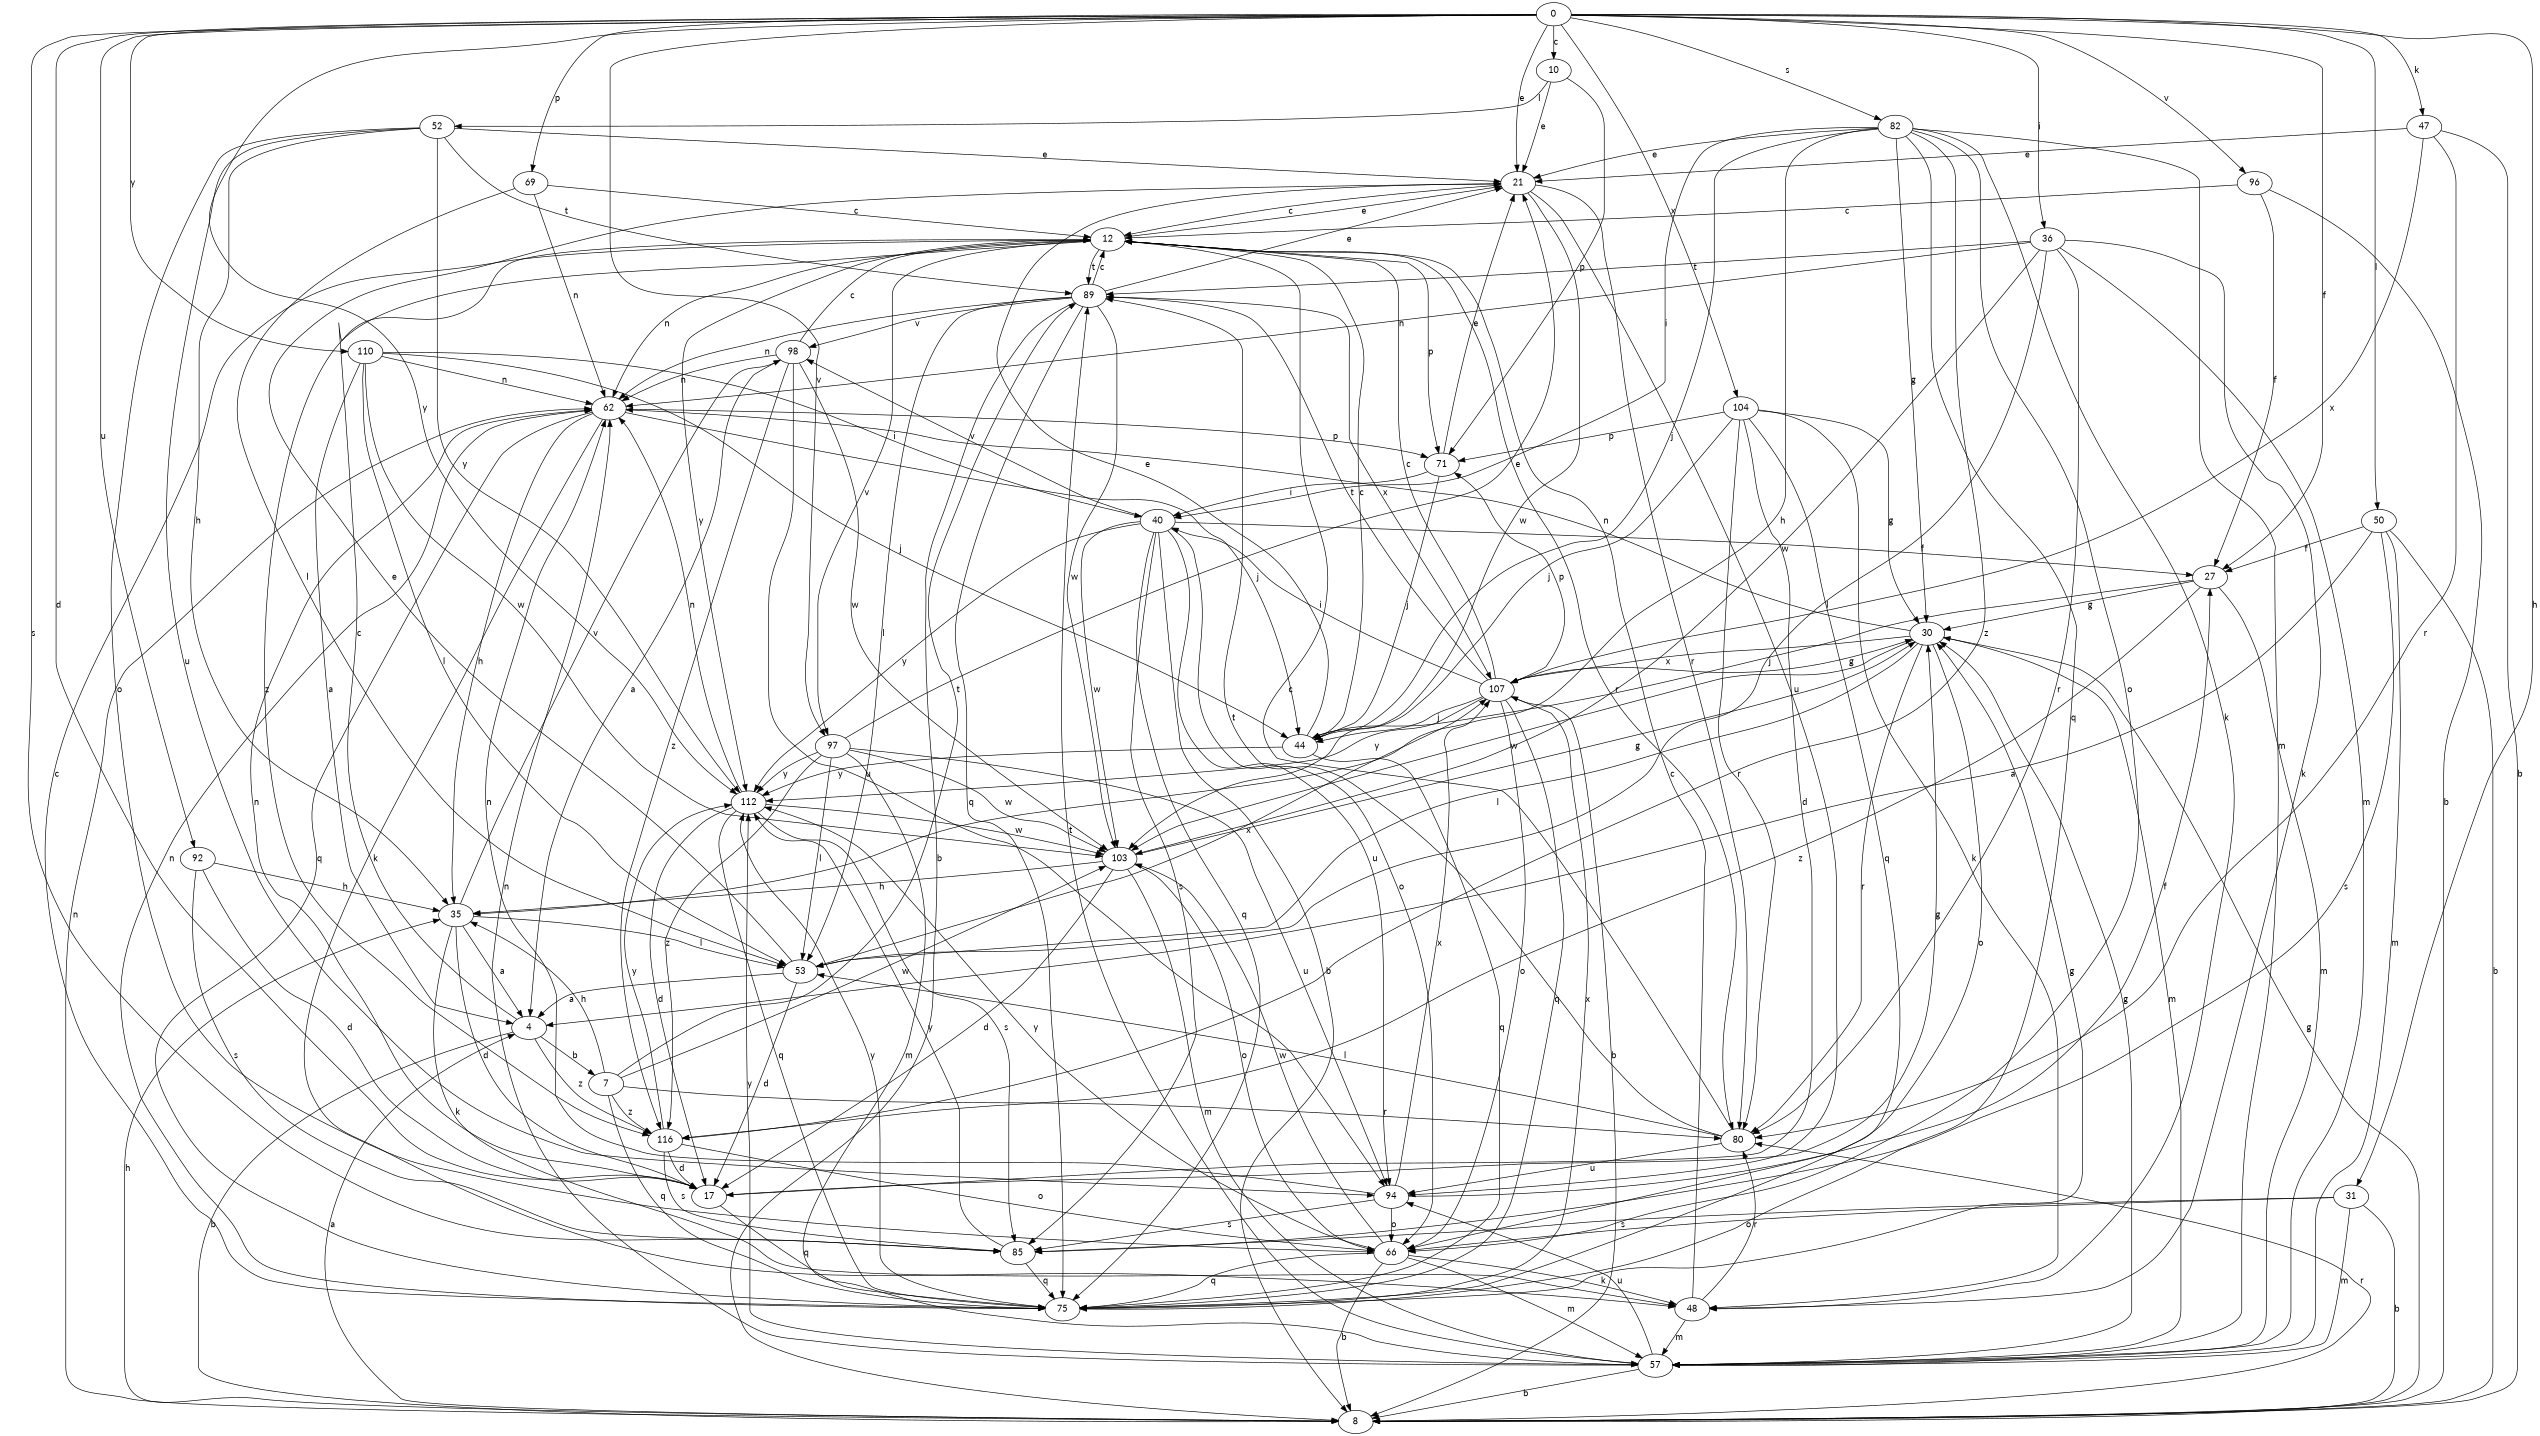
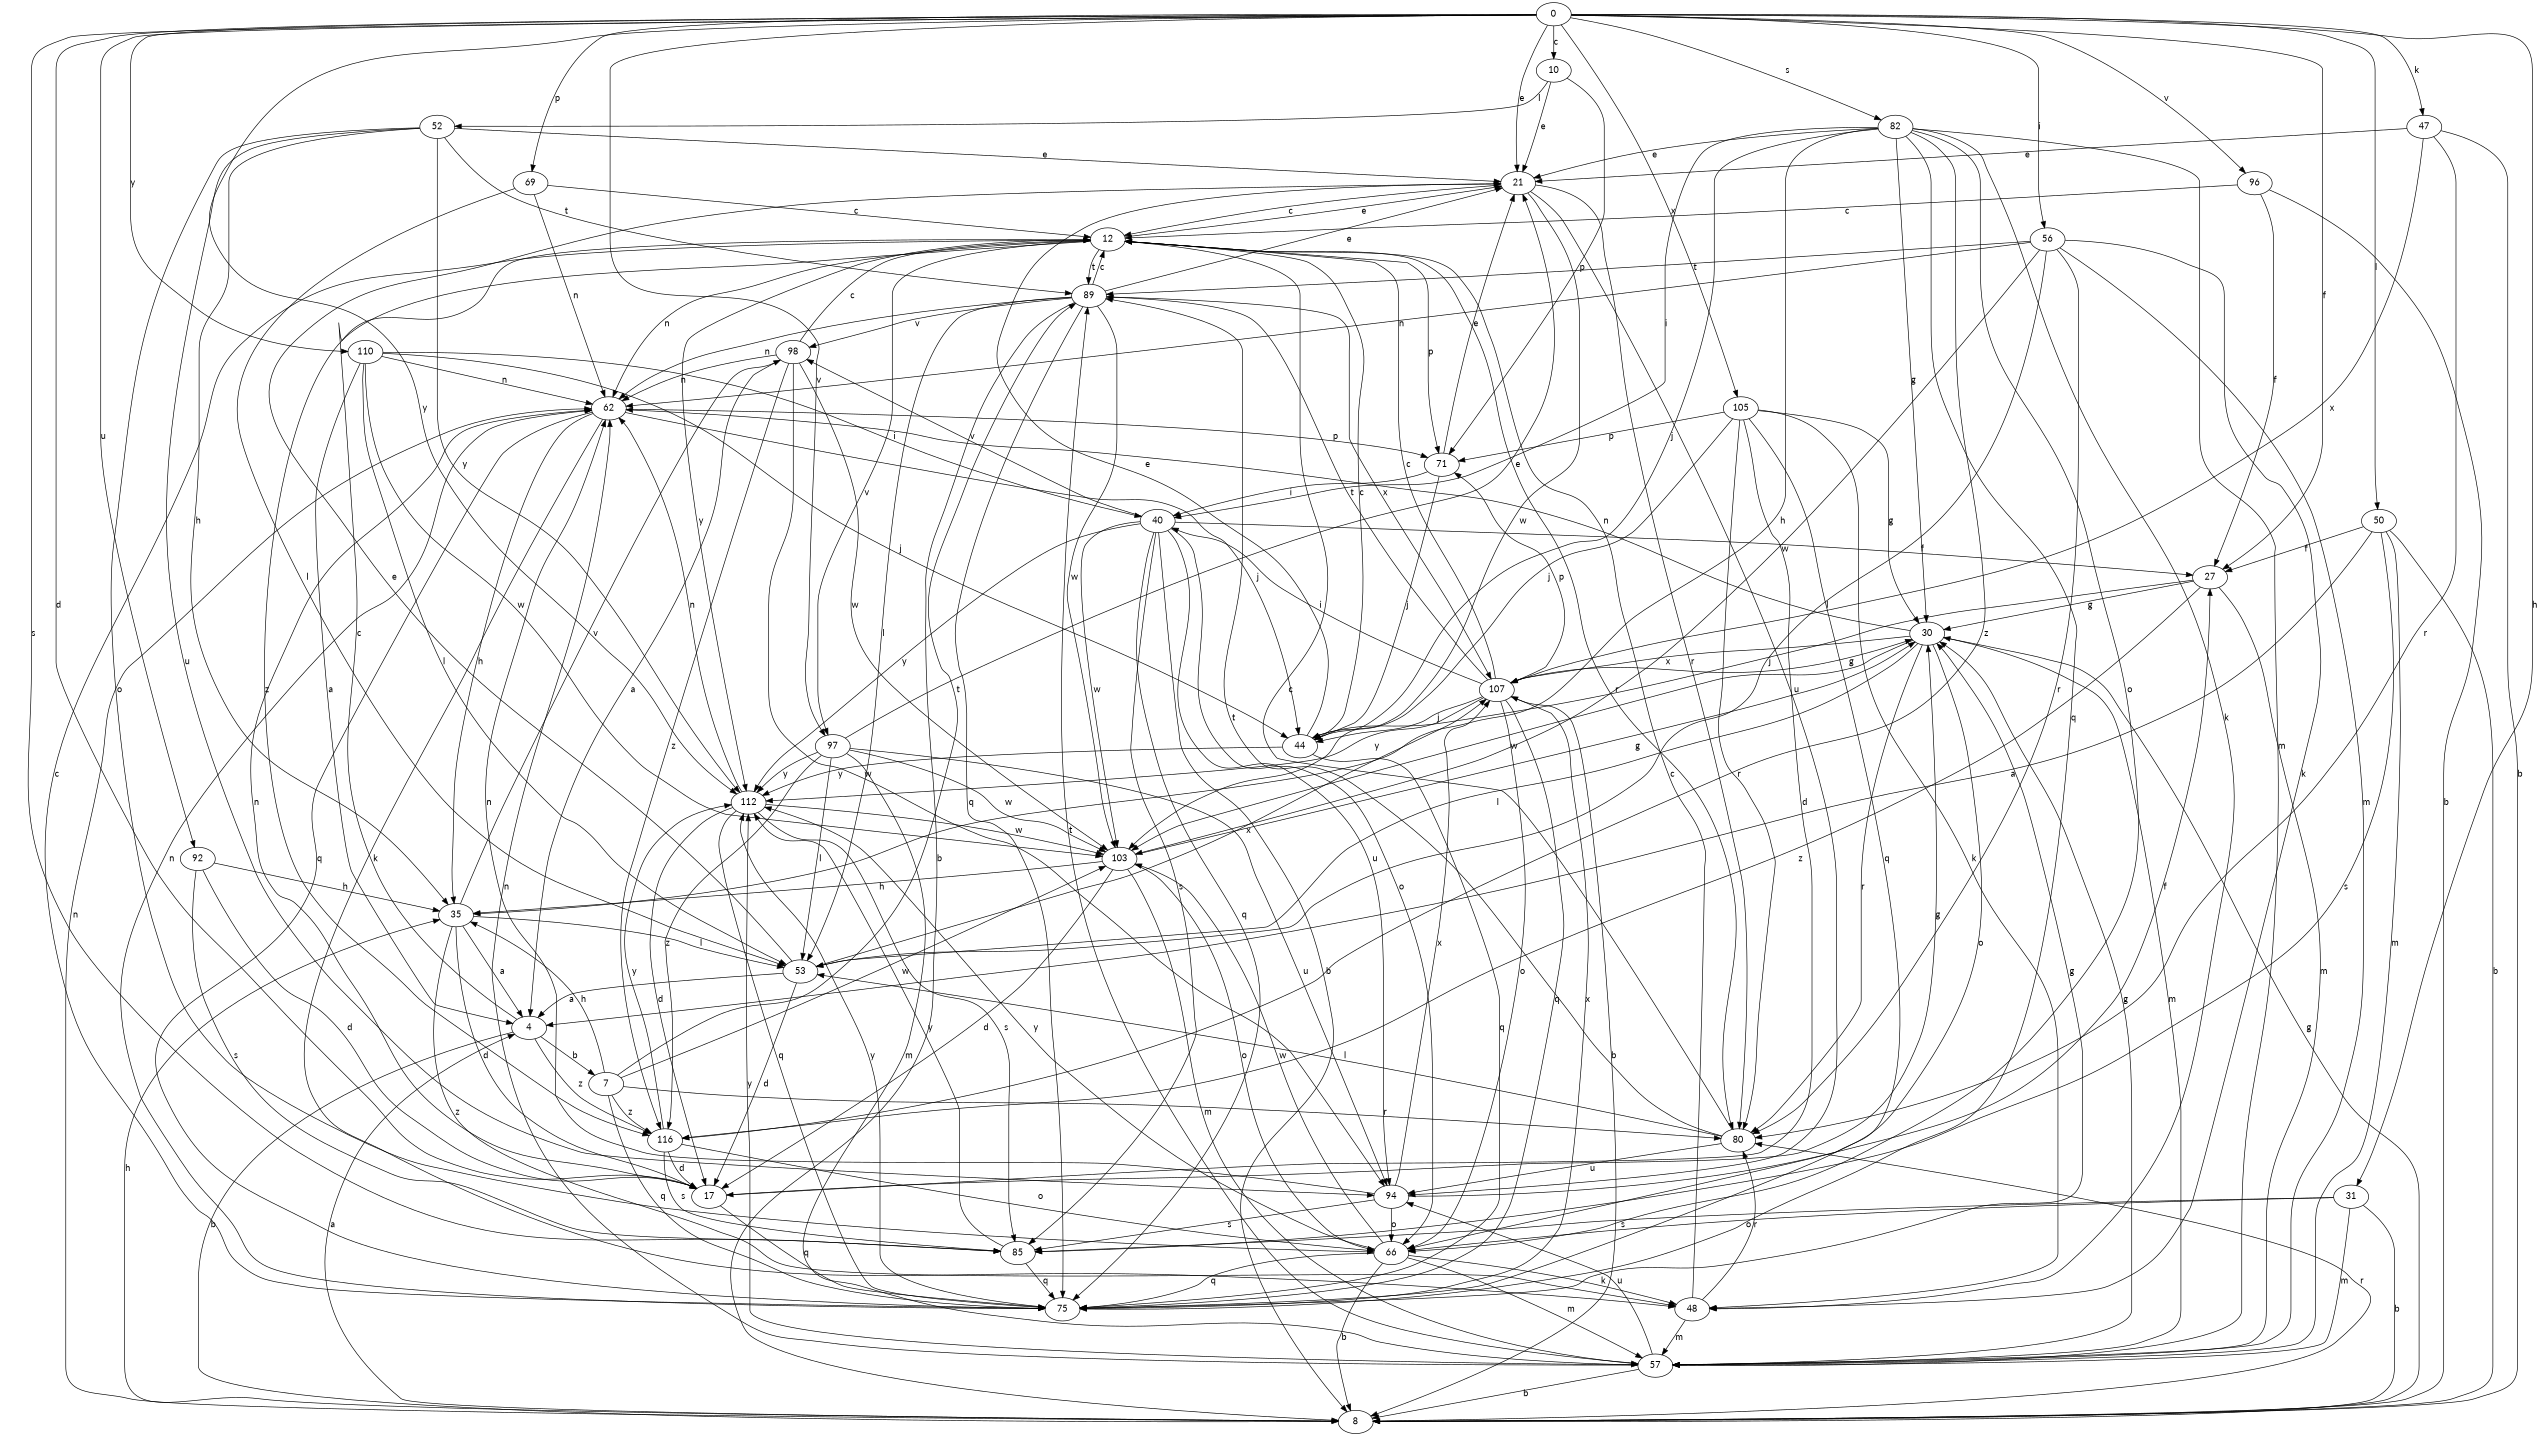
node "36": label "36" -> "56"
node "104": label "104" -> "105"
edge "98" -> "94": label "u" -> "w"
edge "35" -> "48": label "k" -> "z"
